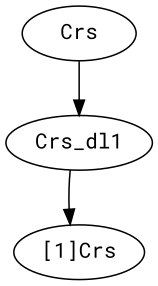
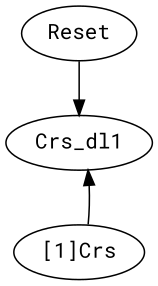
node "Crs": label "Crs" -> "Reset"
edge "Crs_dl1" -> "[1]Crs": reversed
